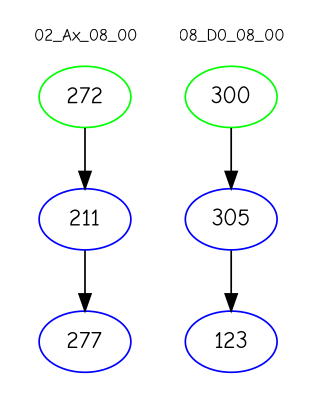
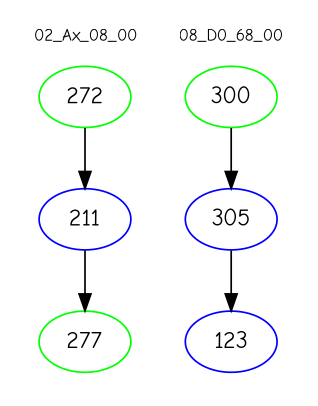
cluster "08_D0_08_00": label "08_D0_08_00" -> "08_D0_68_00"
node "277": color blue -> green
